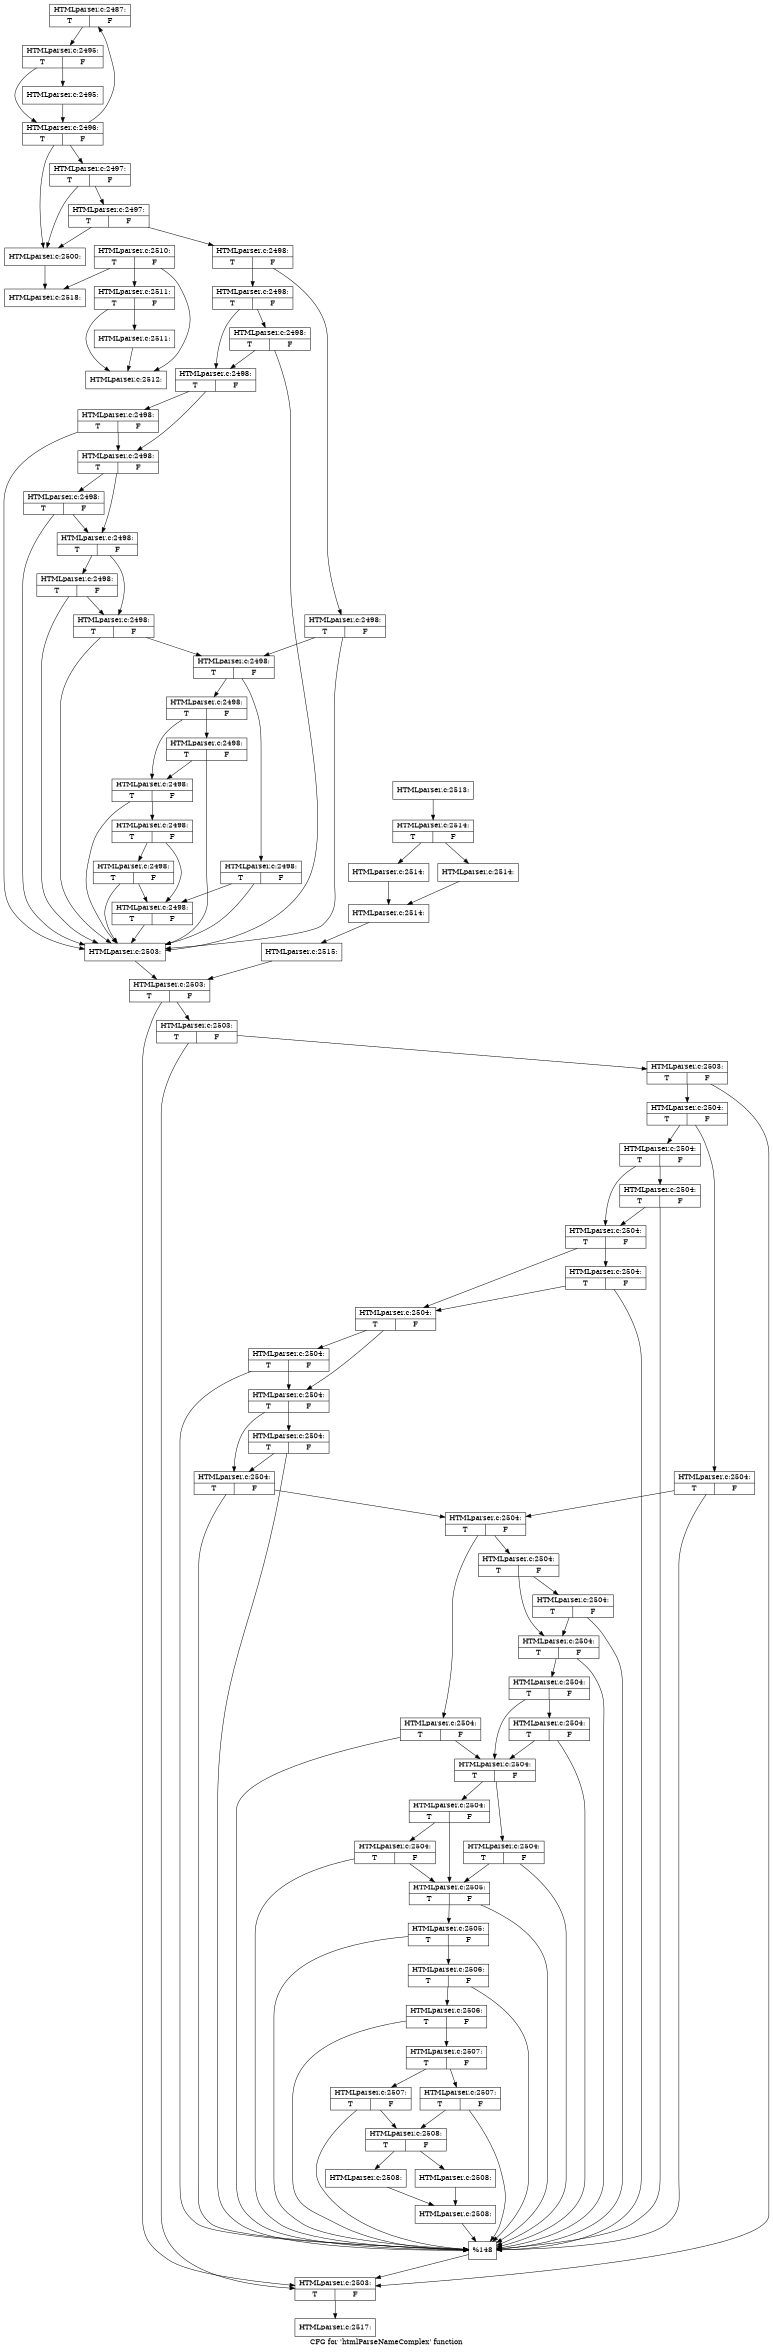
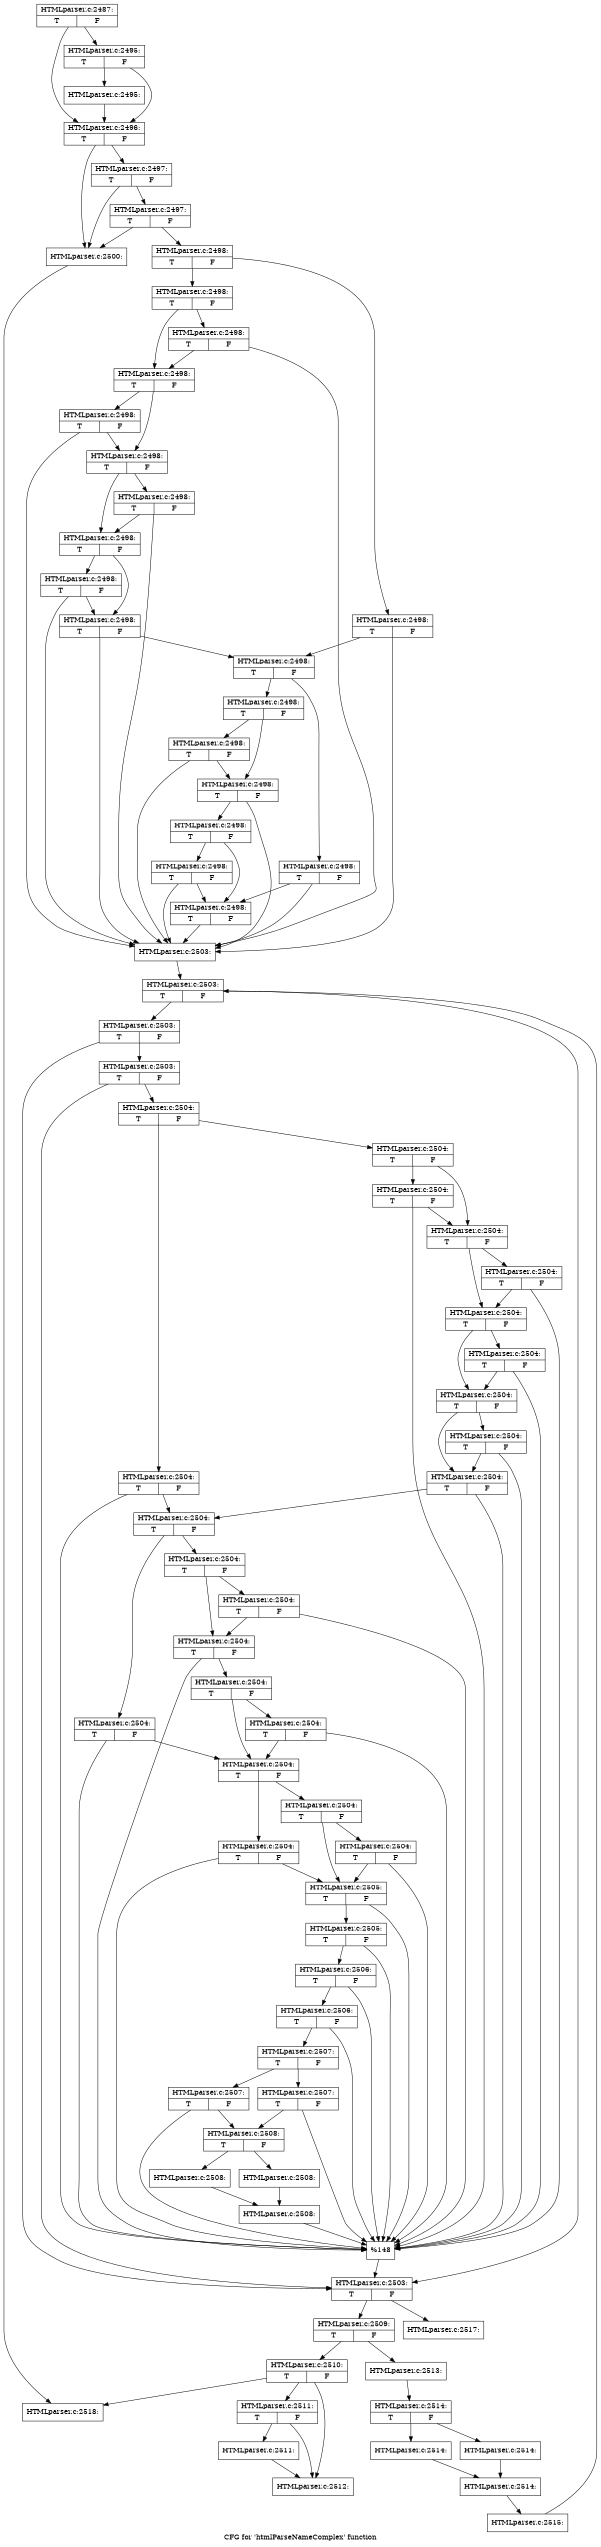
edge "HTMLparser.c:2496:" -> "HTMLparser.c:2487:": reversed
node "HTMLparser.c:2509:": added
